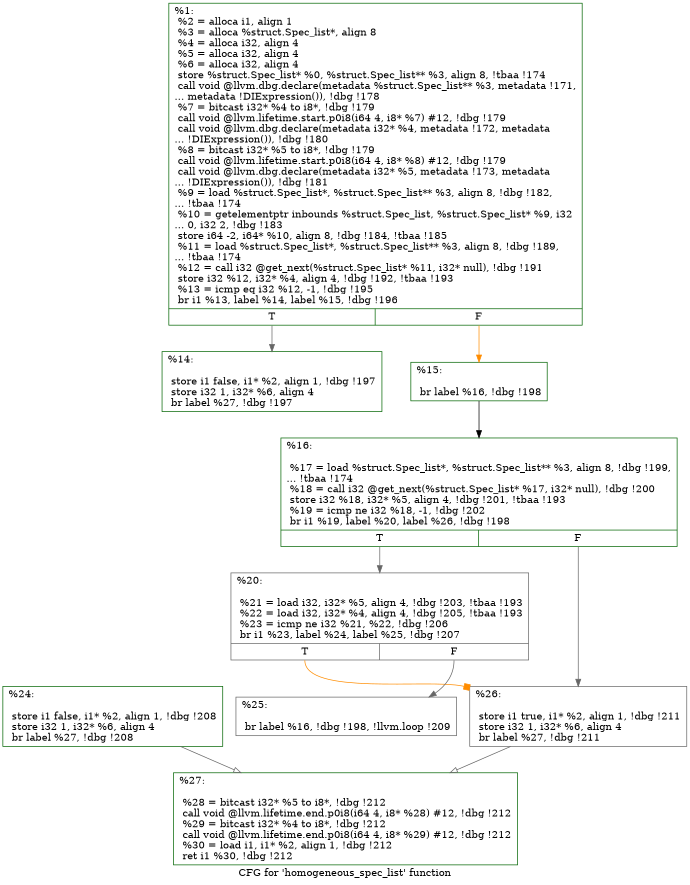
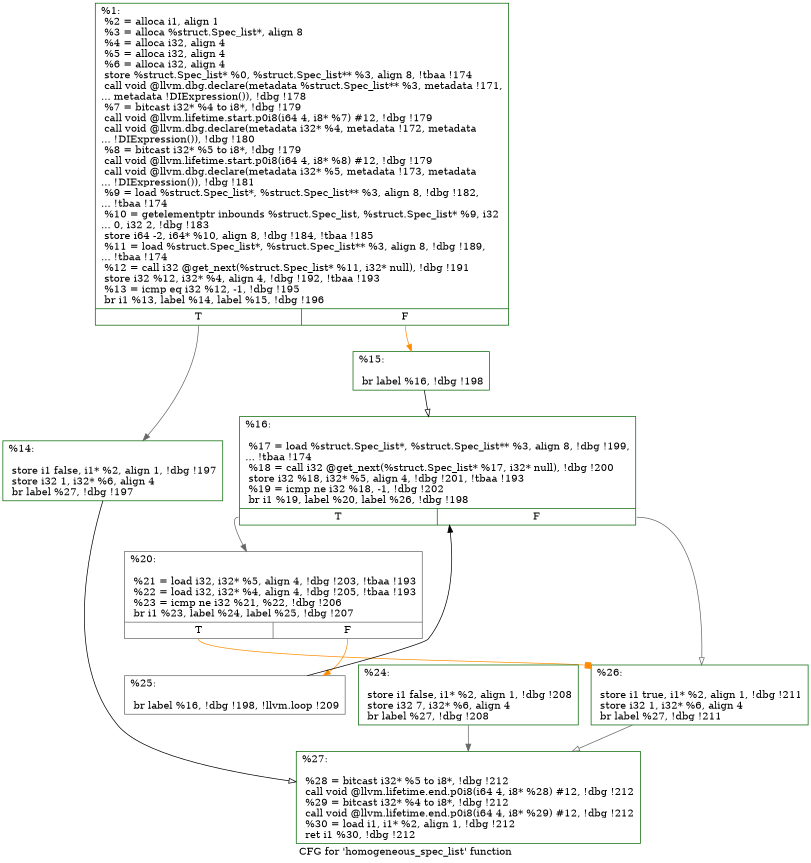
edge "%15:" -> "%16:": arrowhead normal -> onormal
edge "%16:" -> "%26:": arrowhead normal -> onormal
edge "%25:" -> "%16:": added
edge "%20:" -> "%25:": color gray40 -> darkorange
edge "%14:" -> "%27:": added
node "%26:": color gray40 -> darkgreen
node "%24:": text "store i32 1, i32* %6, align 4" -> "store i32 7, i32* %6, align 4"
edge "%24:" -> "%27:": arrowhead onormal -> normal
